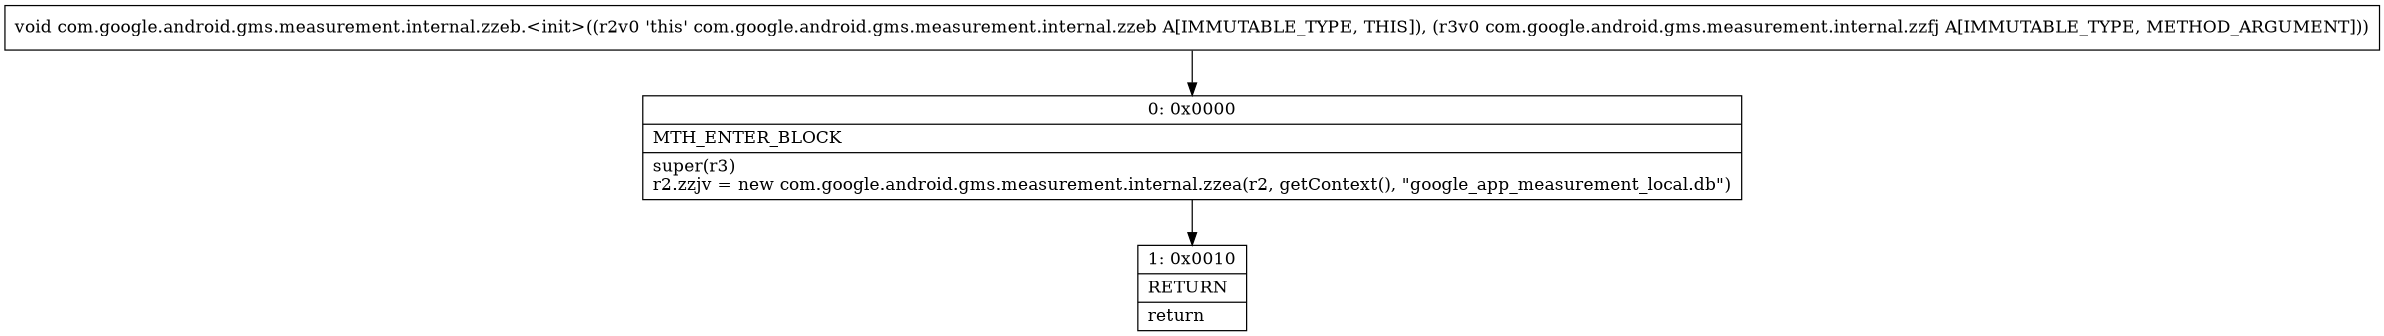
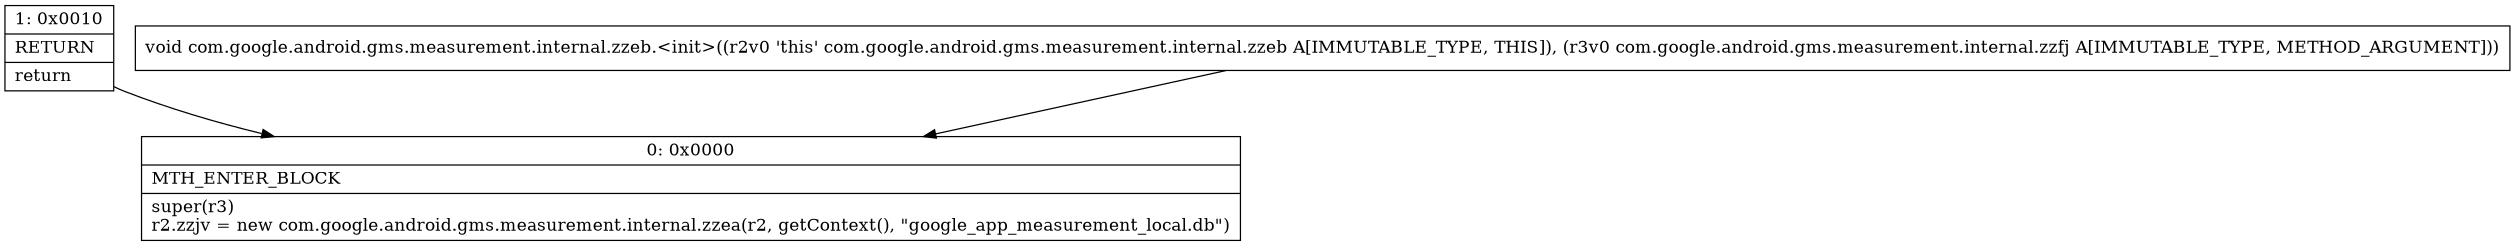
edge "0: 0x0000" -> "1: 0x0010": reversed
